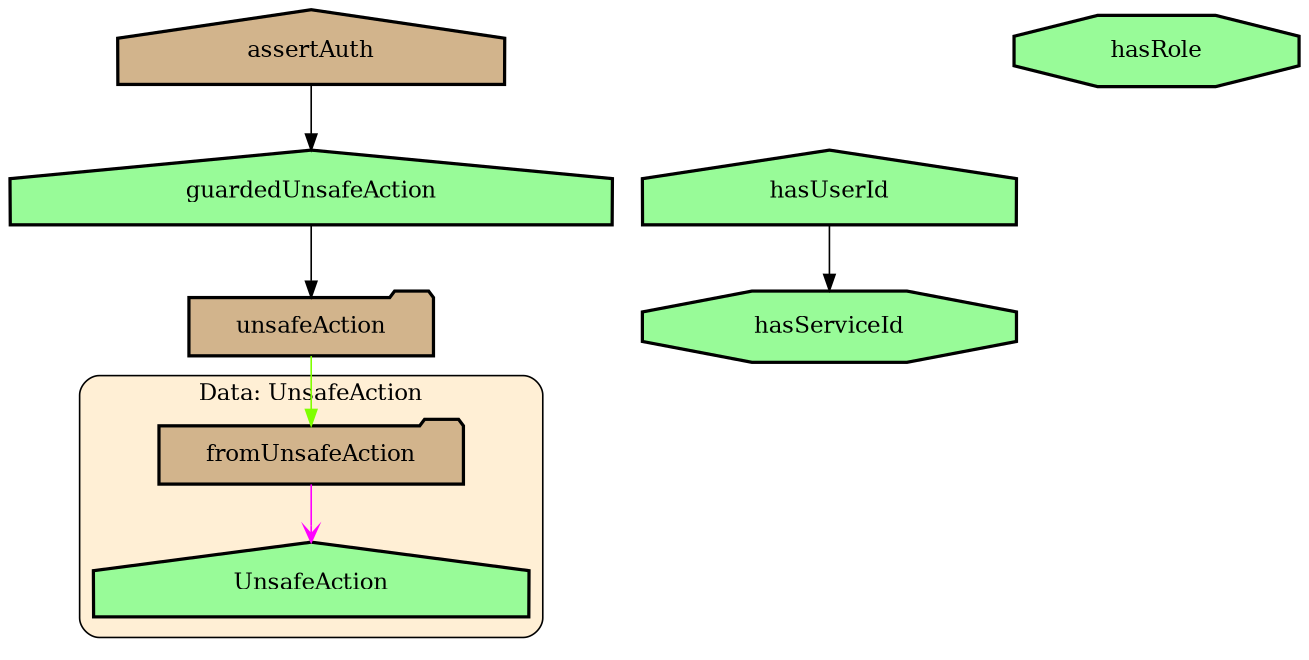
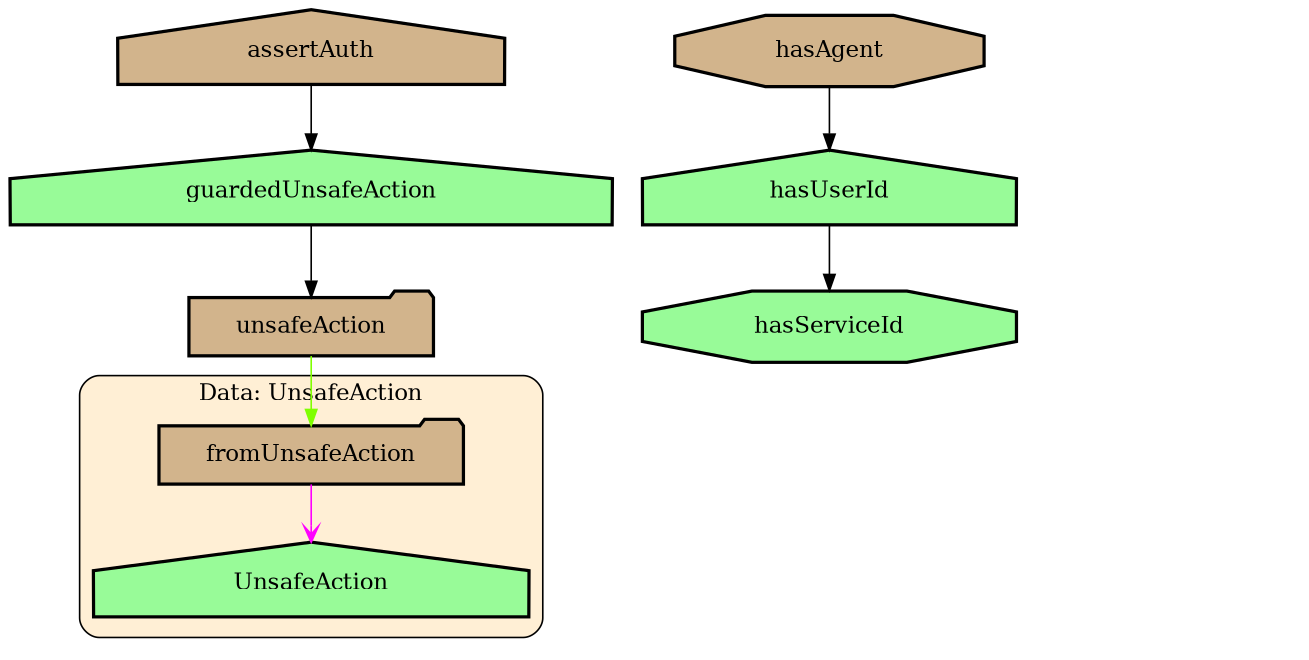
node "hasAgent": added
node "hasRole": removed
